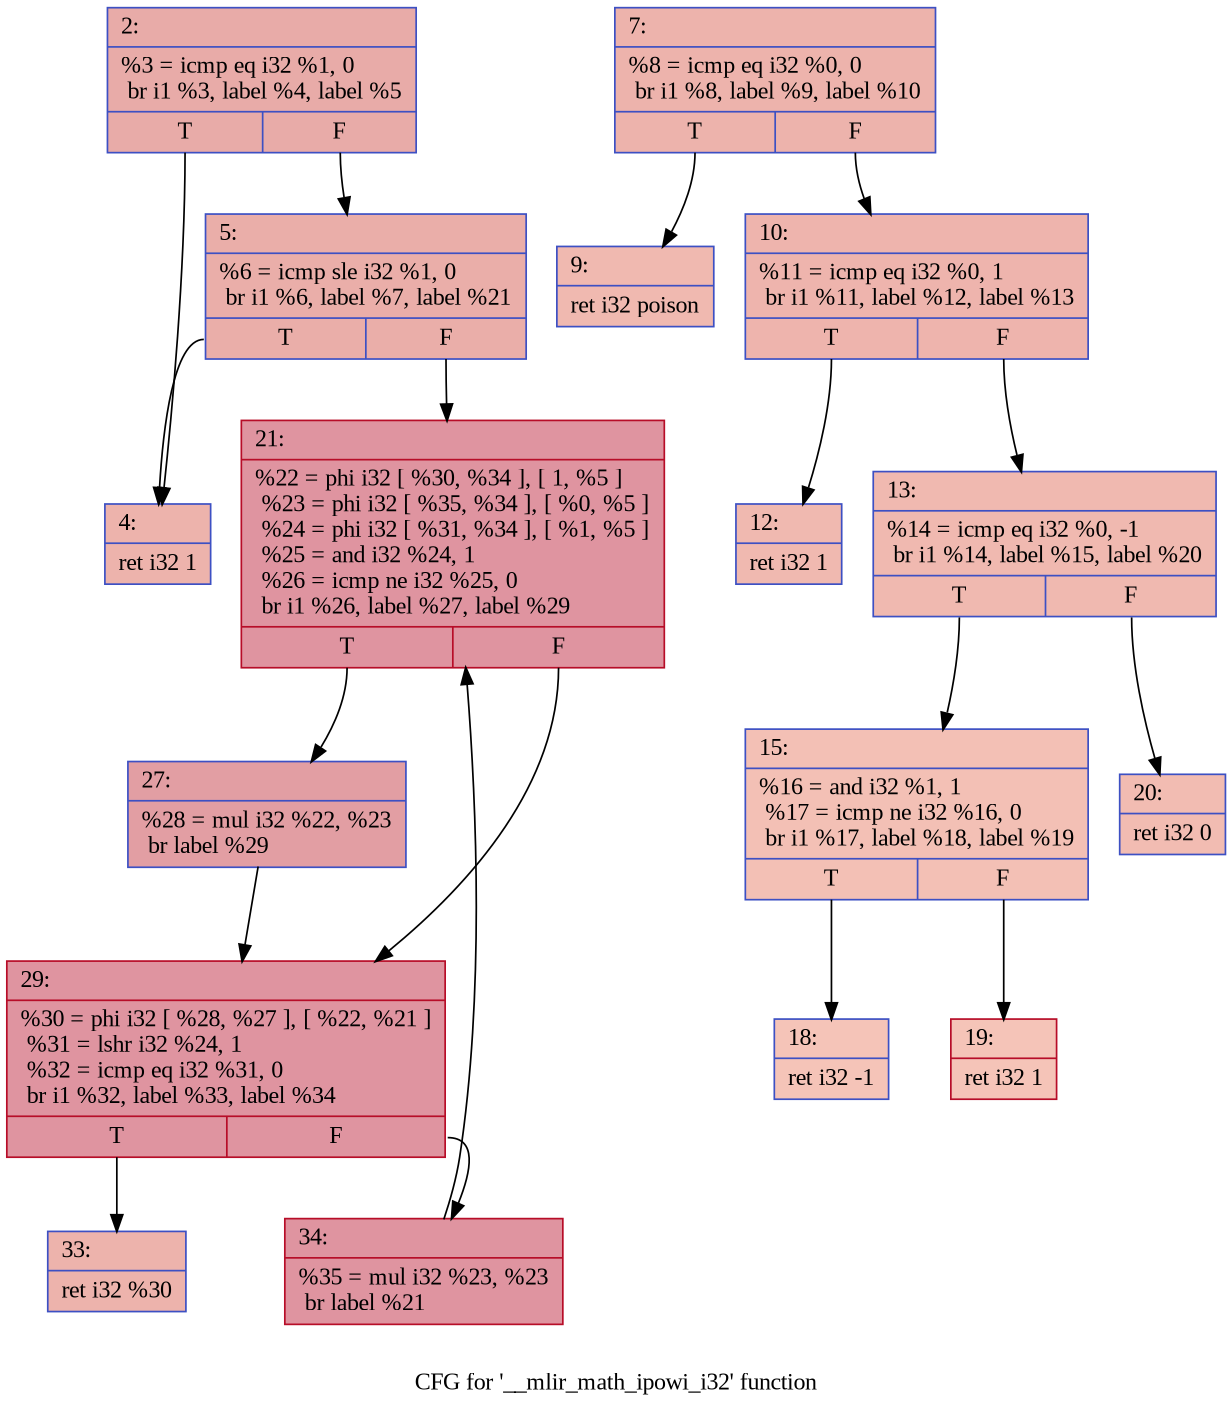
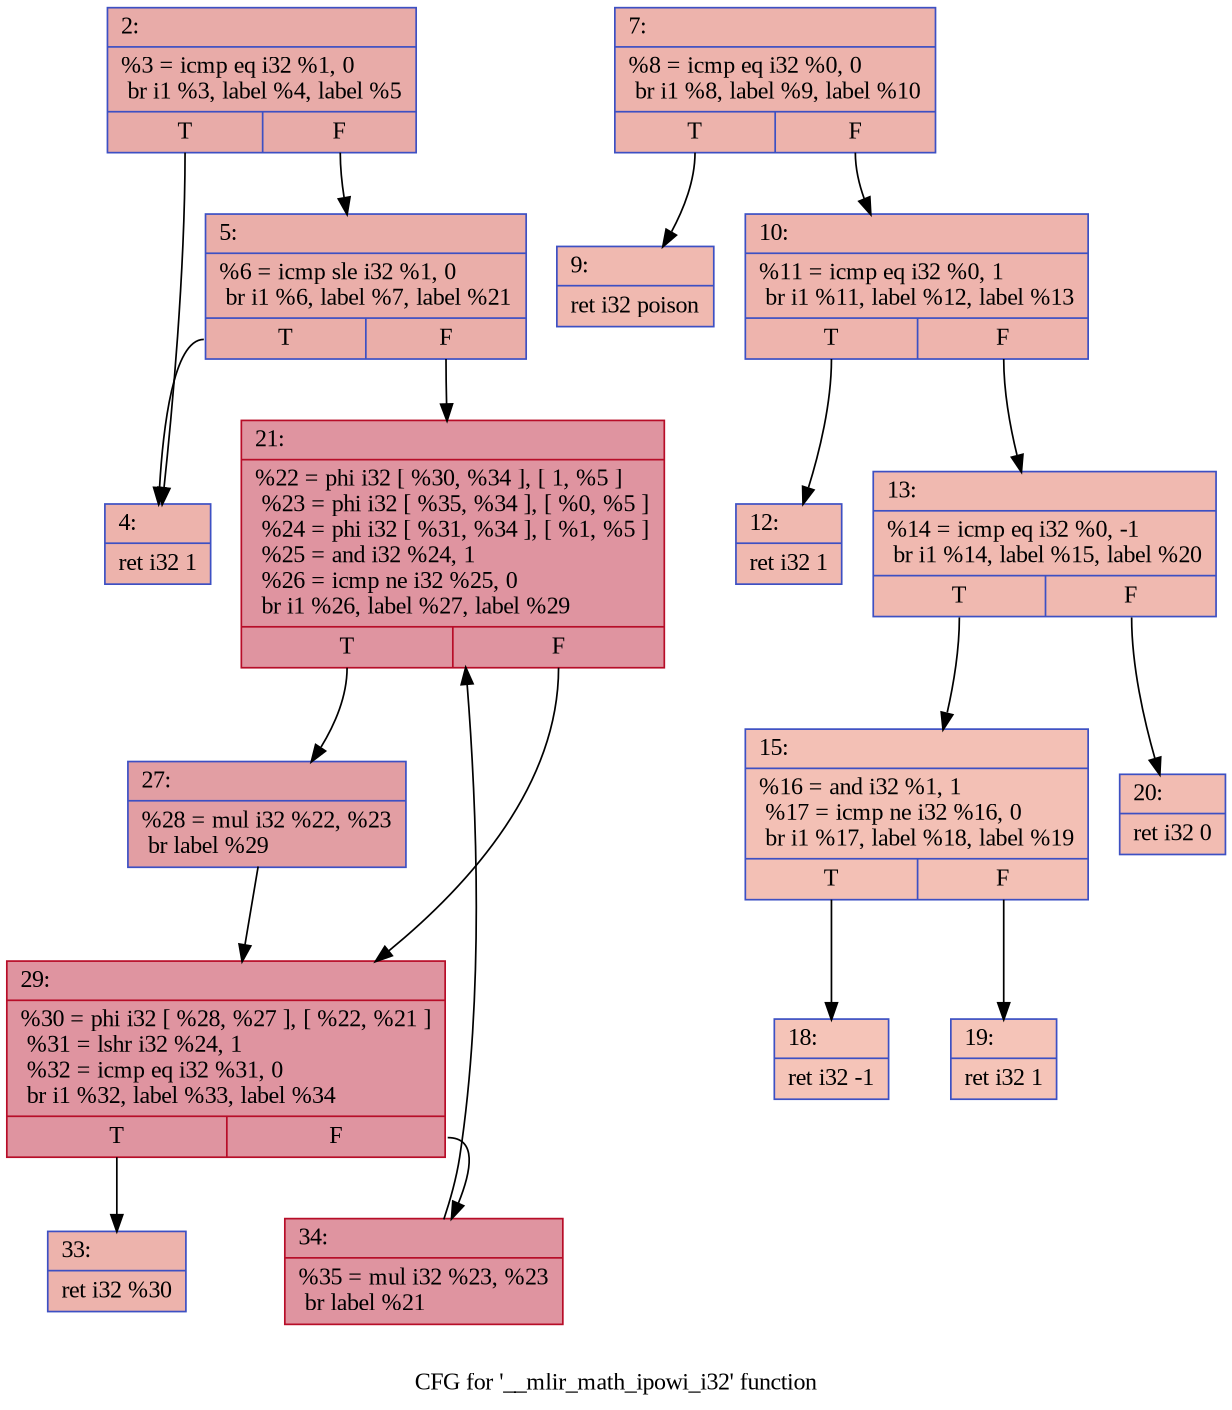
node "19:": color #b70d28ff -> #3d50c3ff
